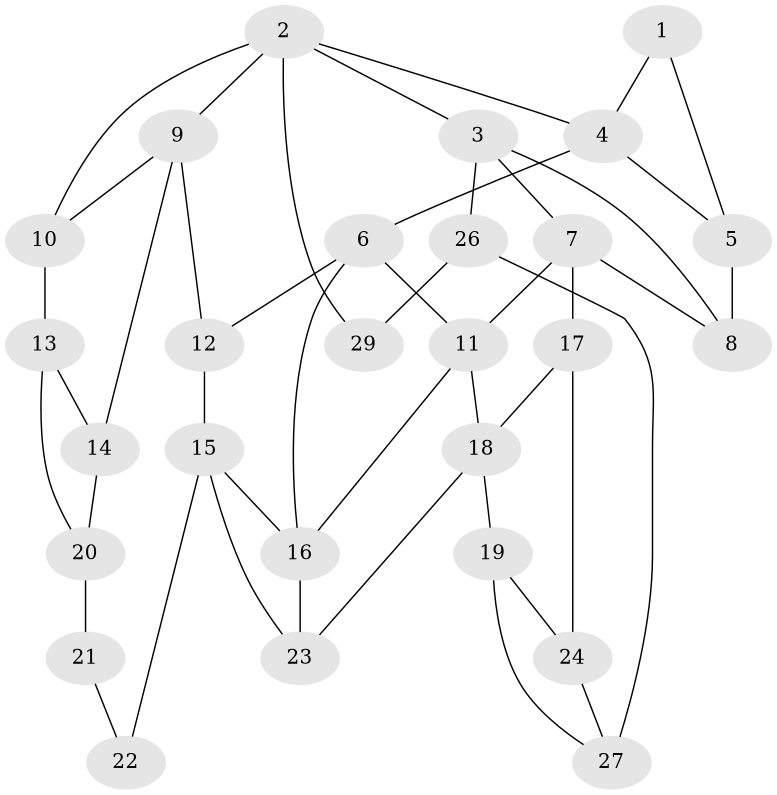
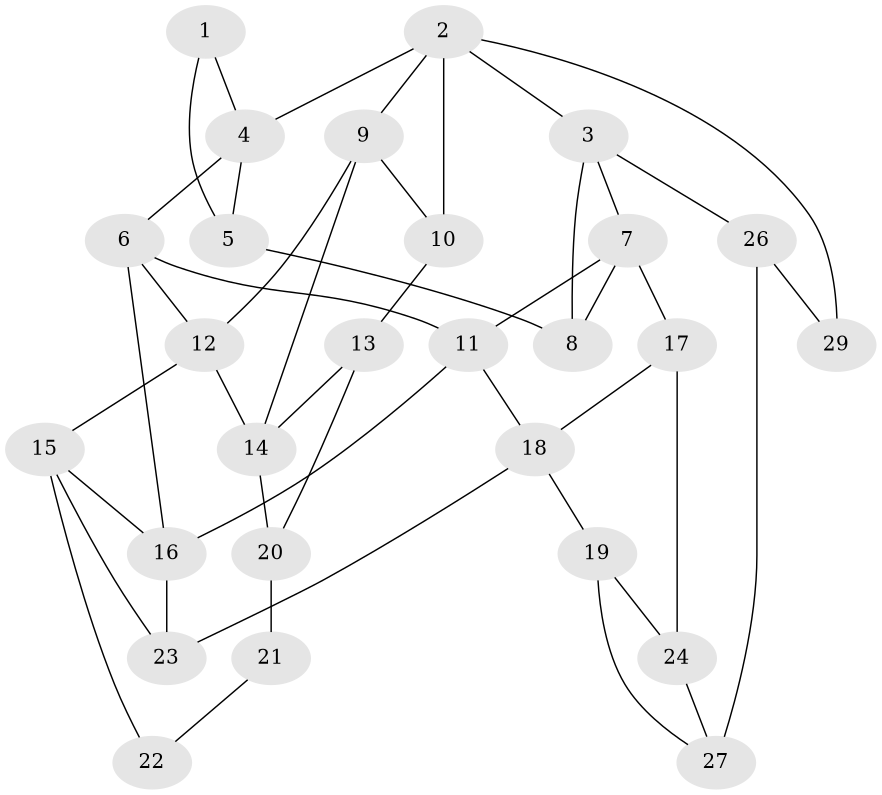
edge "12" -- "14": added
